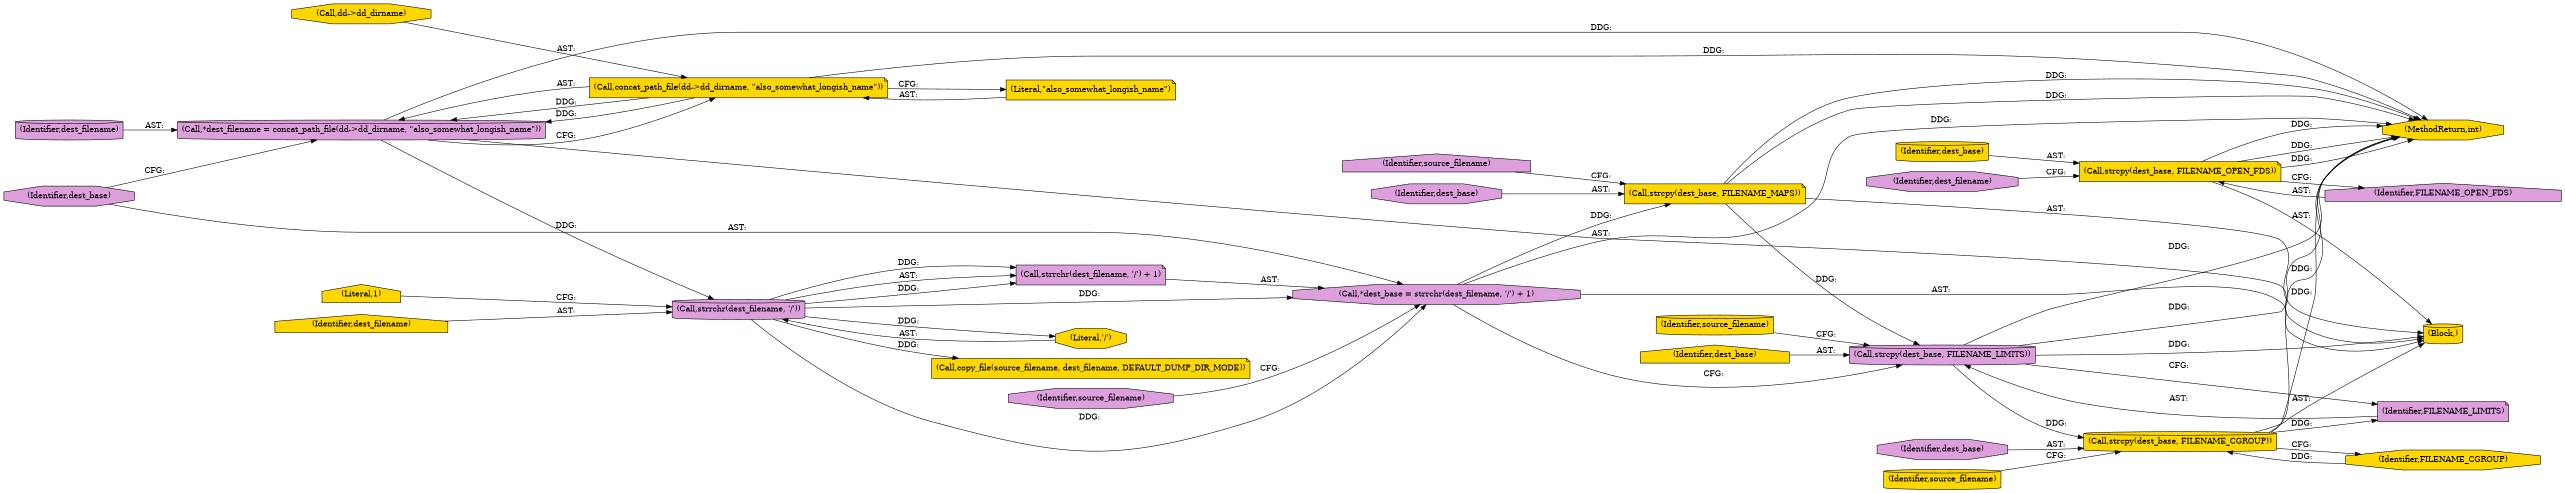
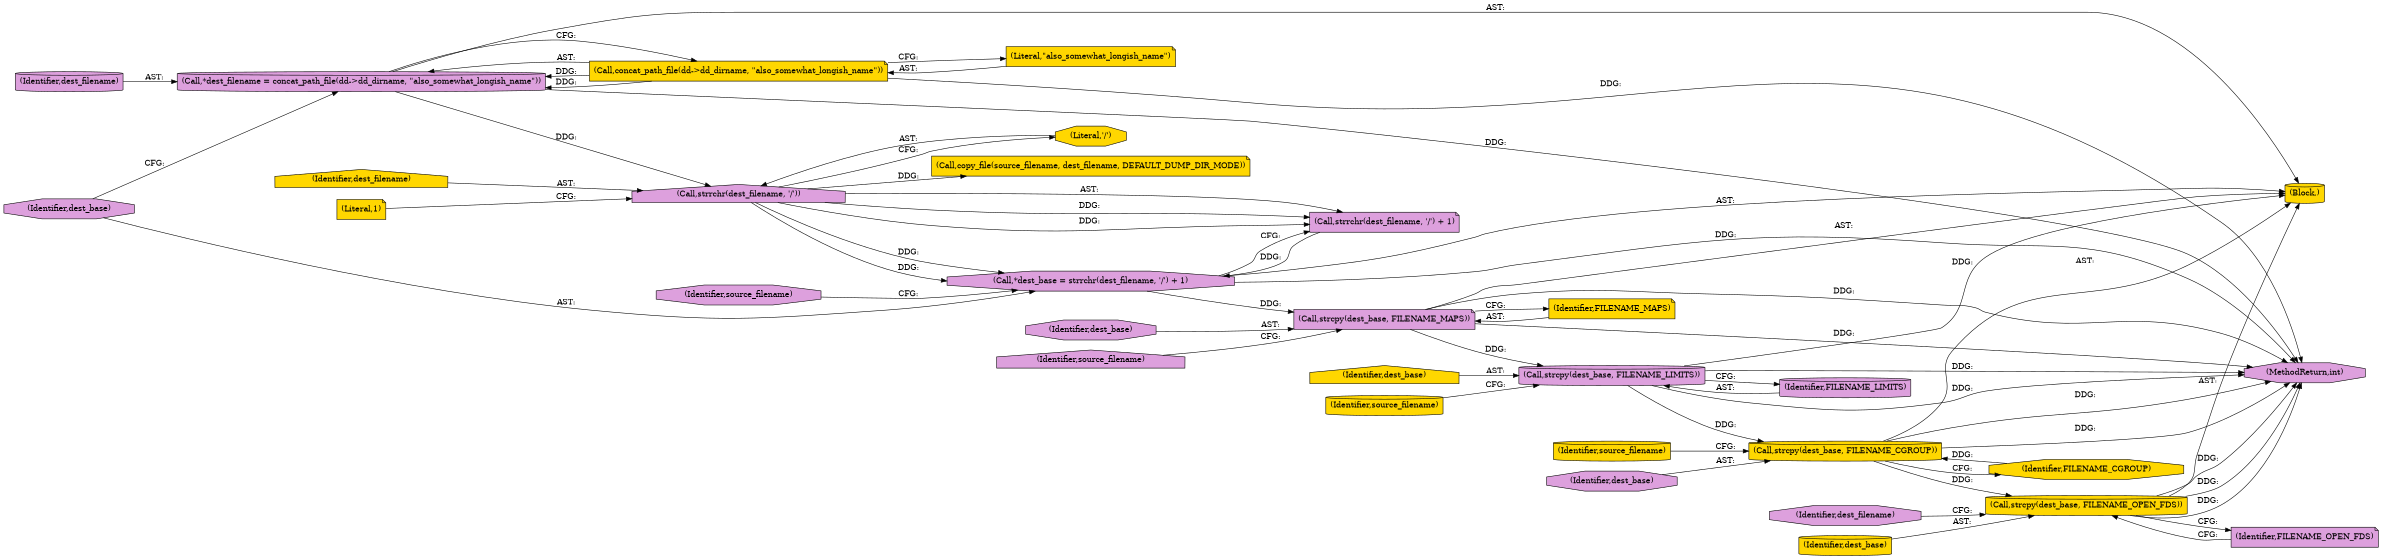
node "(Call,dd->dd_dirname)": removed
node "(MethodReturn,int)": fillcolor gold -> plum
node "(Call,strcpy(dest_base, FILENAME_OPEN_FDS))": shape note -> cylinder
edge "(Identifier,FILENAME_OPEN_FDS)" -> "(Call,strcpy(dest_base, FILENAME_OPEN_FDS))": label "AST: " -> "CFG: "
node "(Identifier,FILENAME_OPEN_FDS)": shape house -> note
node "(Call,strcpy(dest_base, FILENAME_MAPS))": fillcolor gold -> plum
edge "(Call,strrchr(dest_filename, '/') + 1)" -> "(Call,*dest_base = strrchr(dest_filename, '/') + 1)": label "AST: " -> "DDG: "
node "(Literal,1)": shape house -> note
node "(Call,strrchr(dest_filename, '/'))": shape cylinder -> house
node "(Identifier,FILENAME_MAPS)": added
edge "(Call,strrchr(dest_filename, '/'))" -> "(Literal,'/')": label "DDG: " -> "CFG: "
edge "(Call,*dest_base = strrchr(dest_filename, '/') + 1)" -> "(Call,strcpy(dest_base, FILENAME_LIMITS))": now "(Call,*dest_base = strrchr(dest_filename, '/') + 1)" -> "(Call,strrchr(dest_filename, '/') + 1)"
node "(Identifier,FILENAME_LIMITS)": shape note -> cylinder
edge "(Call,strcpy(dest_base, FILENAME_CGROUP))" -> "(Identifier,FILENAME_LIMITS)": now "(Call,strcpy(dest_base, FILENAME_CGROUP))" -> "(Call,strcpy(dest_base, FILENAME_OPEN_FDS))"
